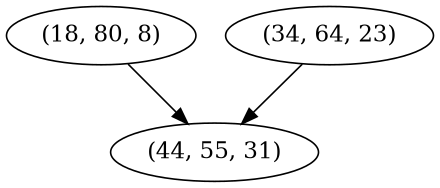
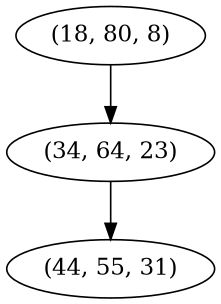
edge "(18, 80, 8)" -> "(44, 55, 31)": now "(18, 80, 8)" -> "(34, 64, 23)"
